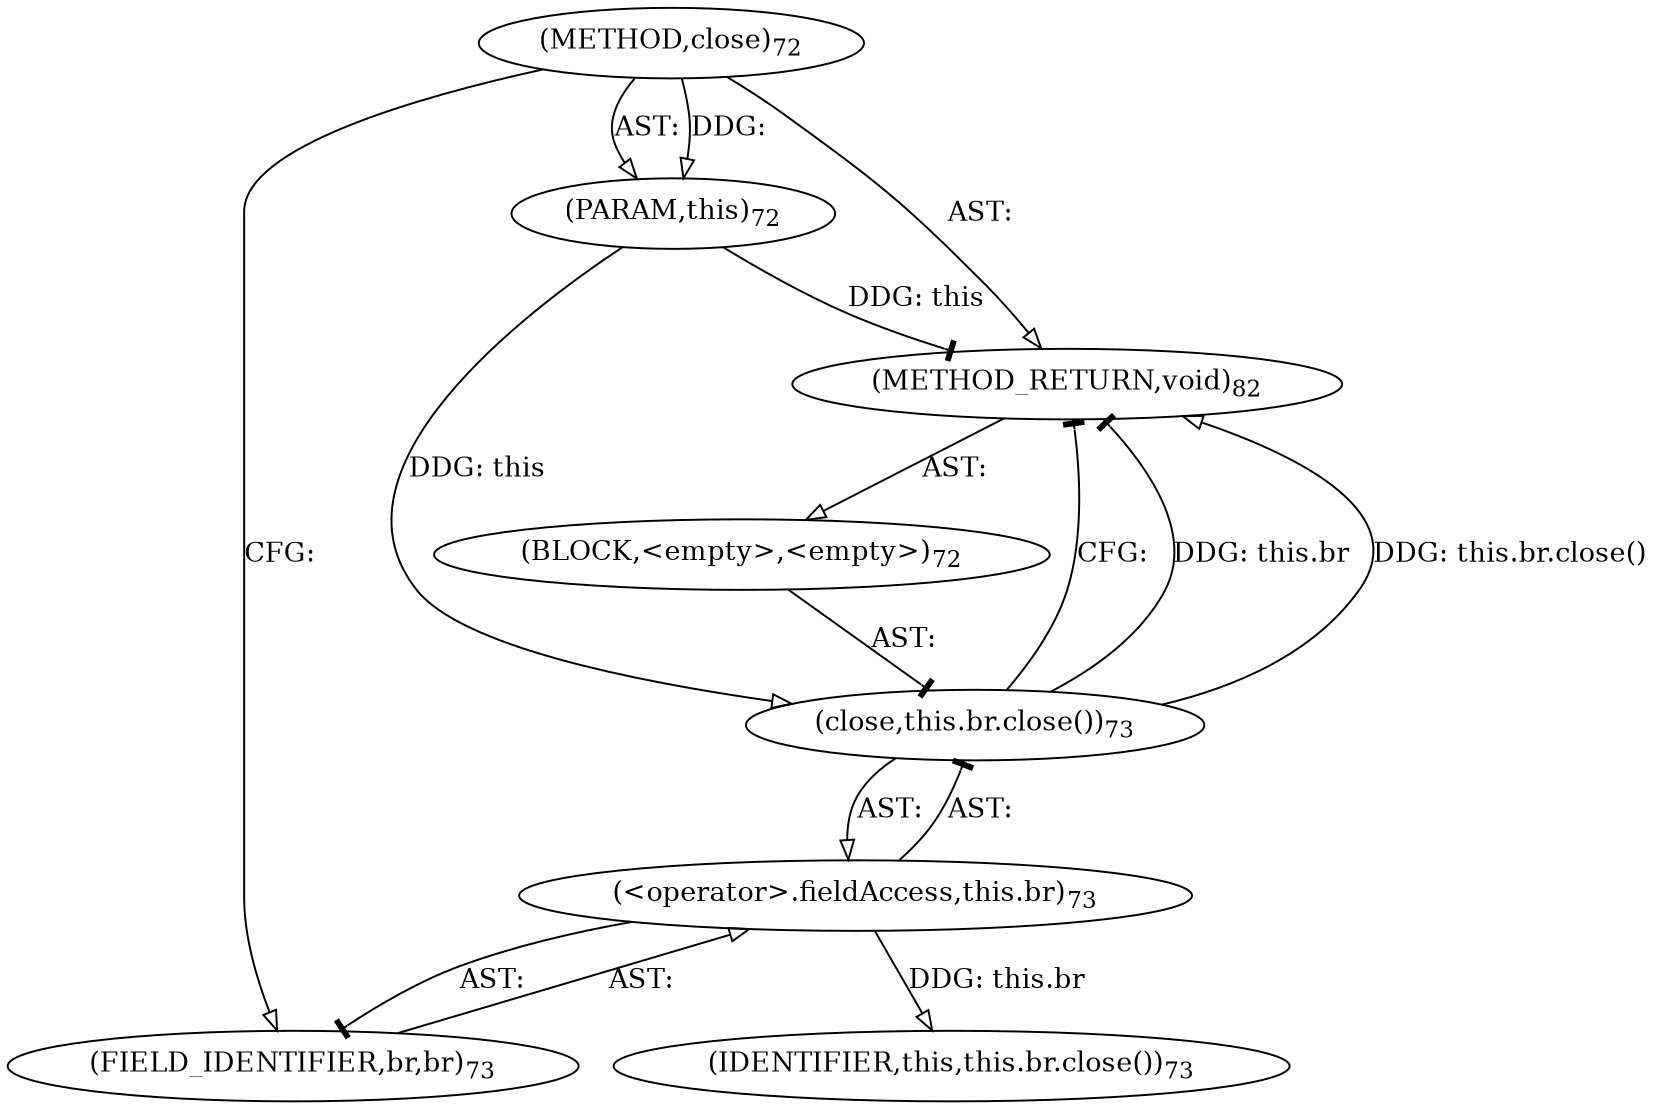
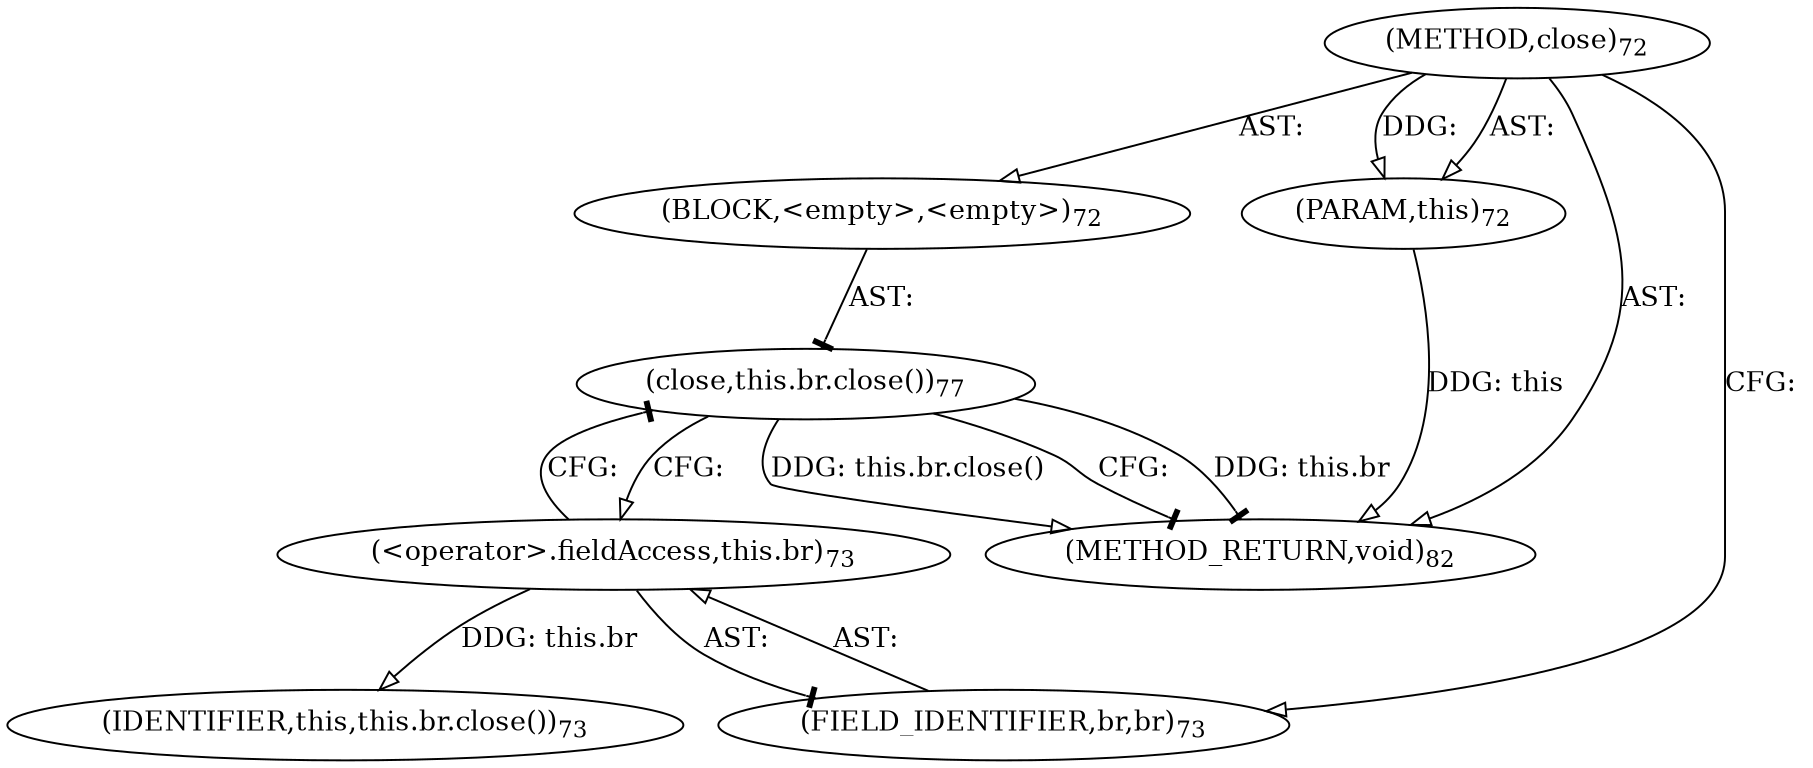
edge "(PARAM,this)" -> "(METHOD_RETURN,void)": arrowhead tee -> onormal
edge "(METHOD_RETURN,void)" -> "(BLOCK,<empty>,<empty>)": now "(METHOD,close)" -> "(BLOCK,<empty>,<empty>)"
edge "(PARAM,this)" -> "(close,this.br.close())": removed, label "DDG: this"
node "(close,this.br.close())": text "73" -> "77"
edge "(close,this.br.close())" -> "(<operator>.fieldAccess,this.br)": label "AST: " -> "CFG: "
edge "(<operator>.fieldAccess,this.br)" -> "(close,this.br.close())": label "AST: " -> "CFG: "
